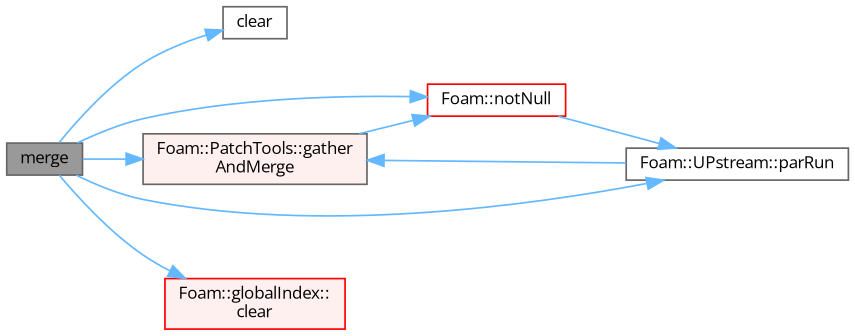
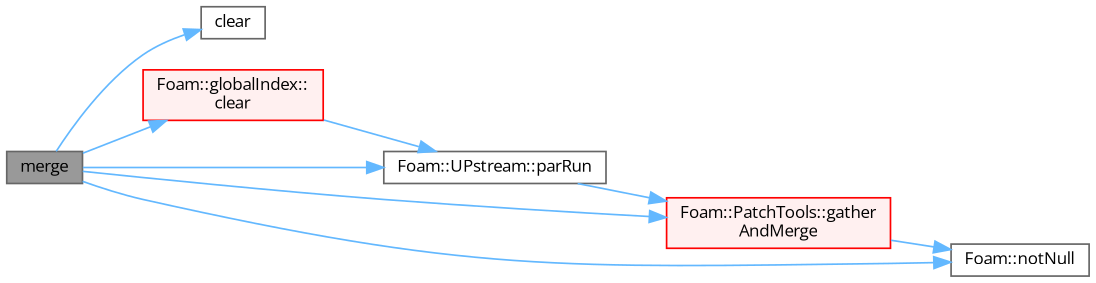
node "Foam::notNull": color red -> grey40
edge "Foam::notNull" -> "Foam::UPstream::parRun": now "Foam::globalIndex:: clear" -> "Foam::UPstream::parRun"
node "Foam::PatchTools::gather AndMerge": color grey40 -> red
